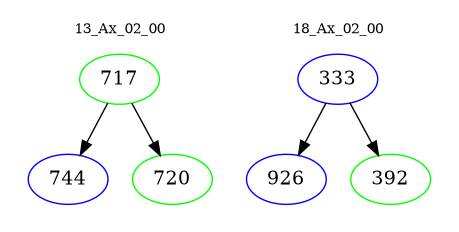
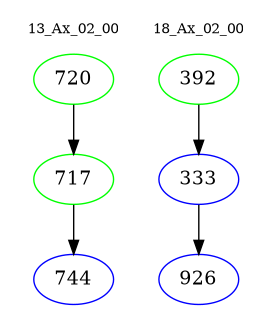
edge "717" -> "720": reversed
edge "333" -> "392": reversed
